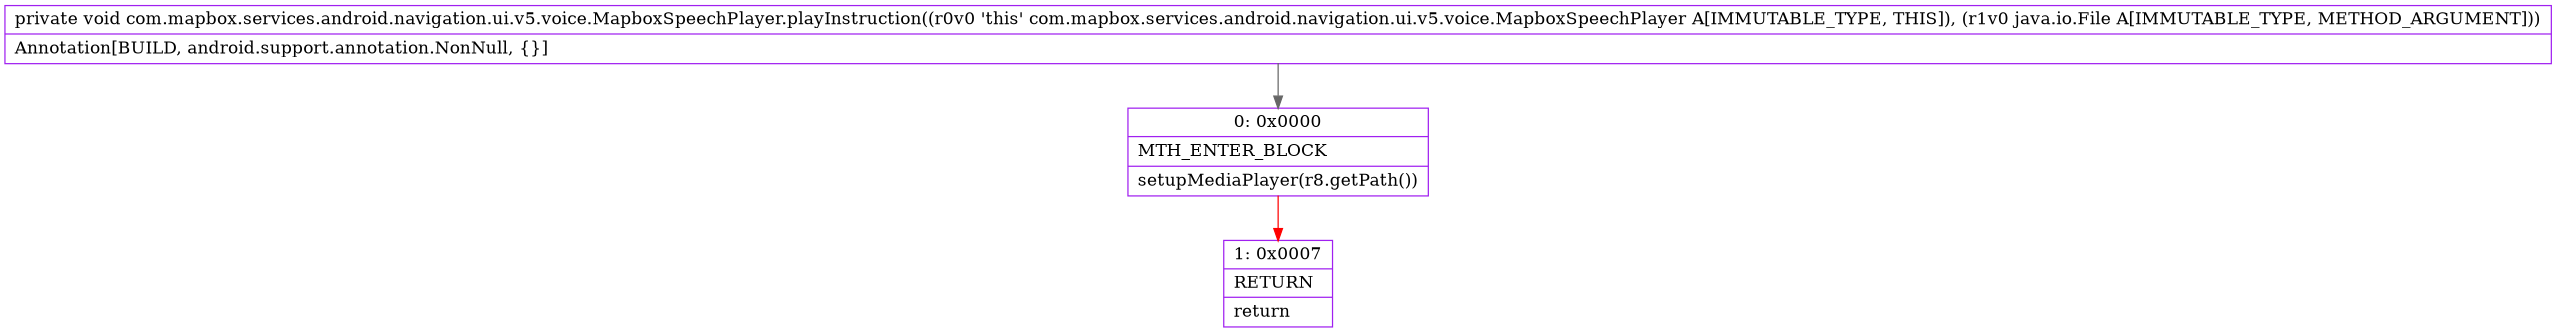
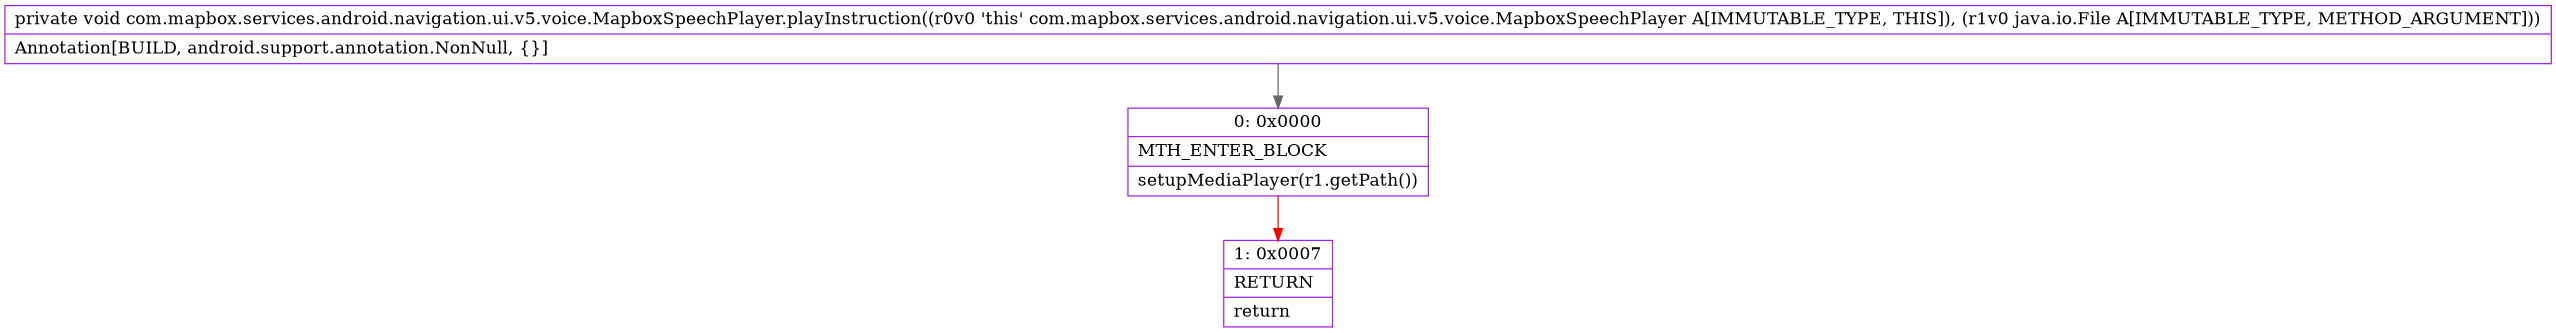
node "0: 0x0000": text "setupMediaPlayer(r8.getPath())" -> "setupMediaPlayer(r1.getPath())"
